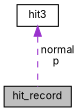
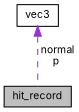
node "hit3": label "hit3" -> "vec3"
